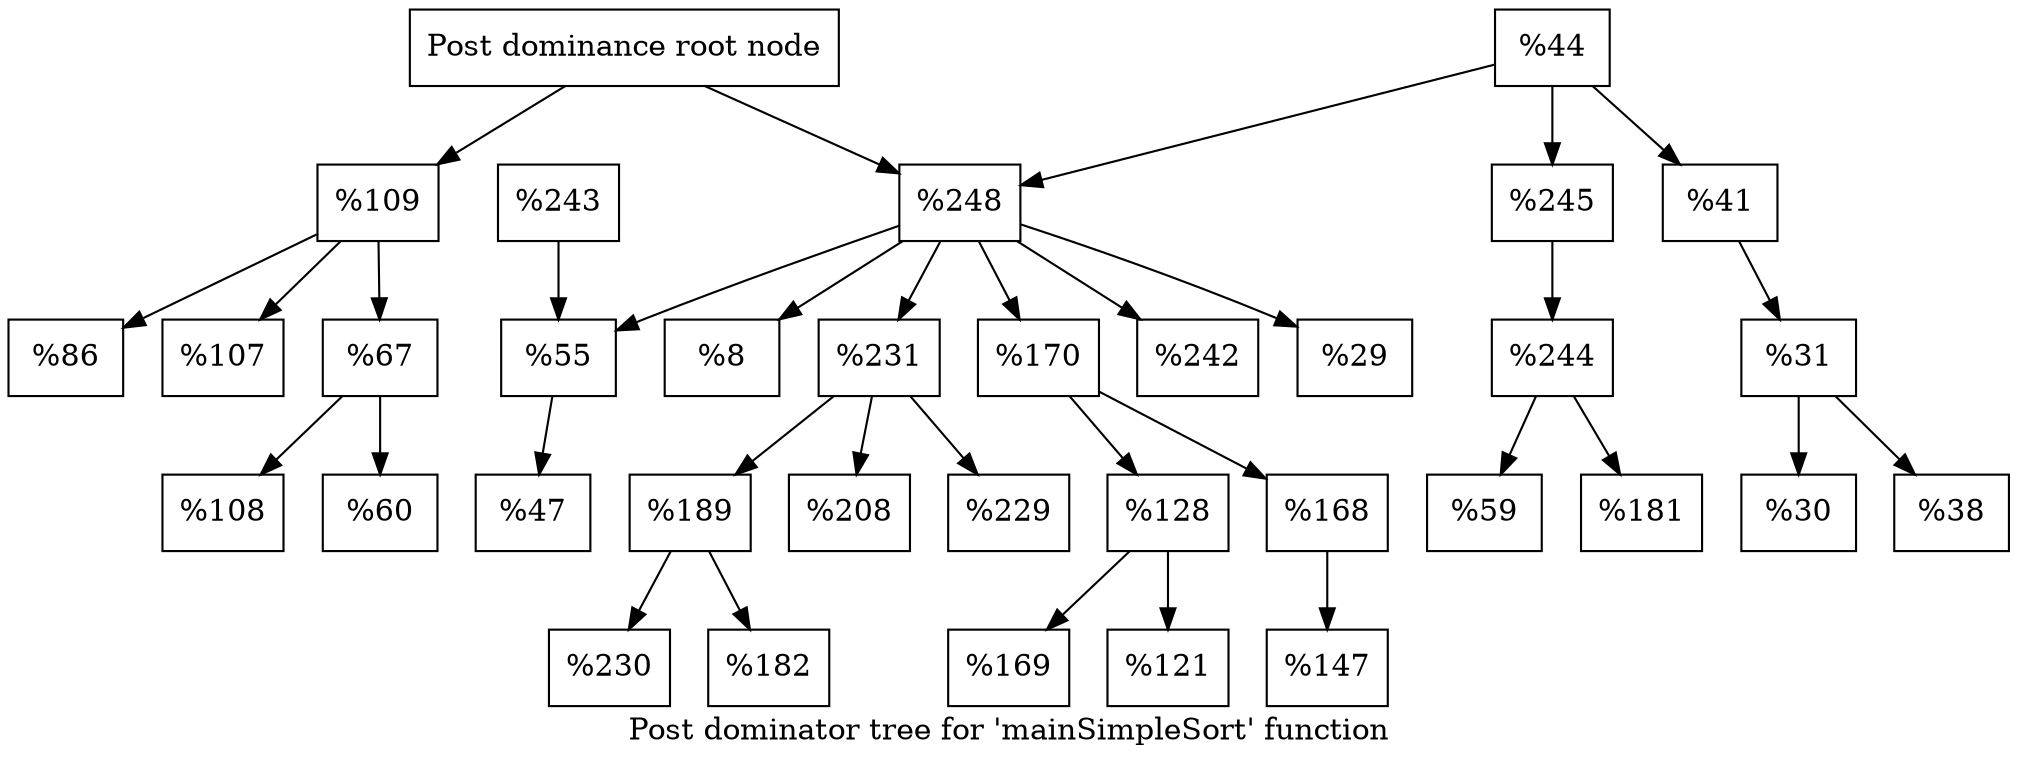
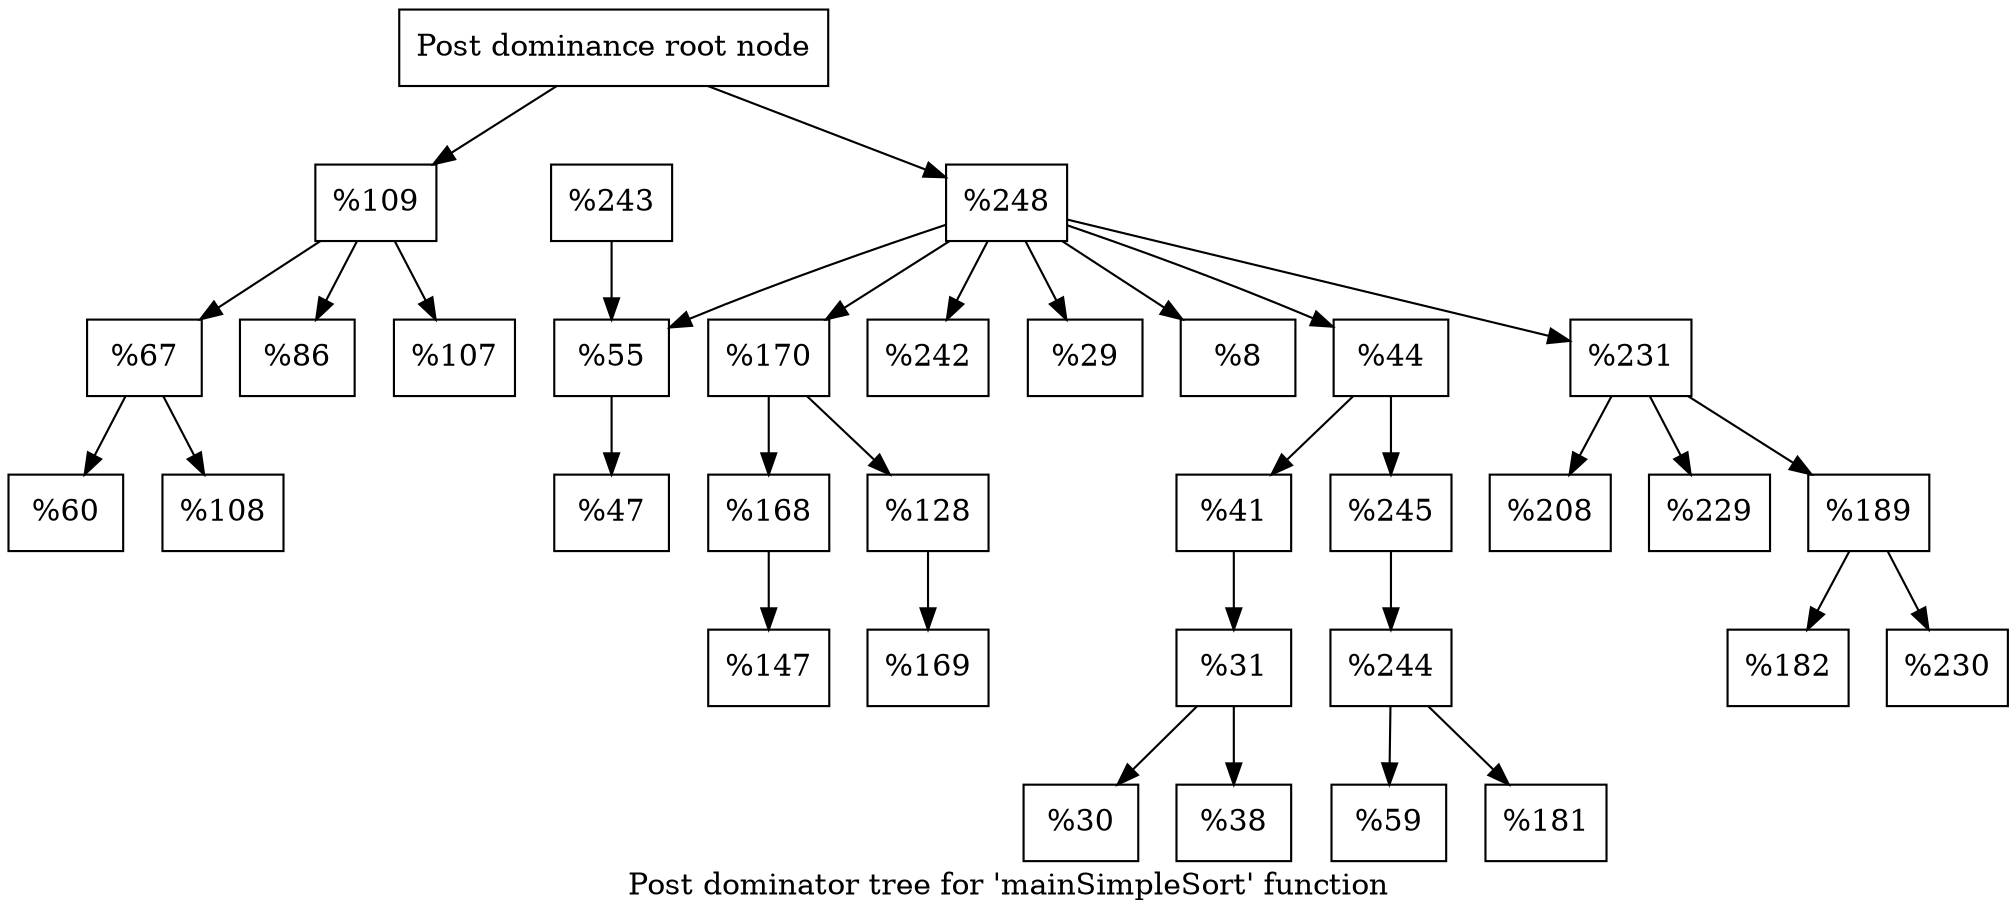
edge "%44" -> "%248": reversed
node "%121": removed
